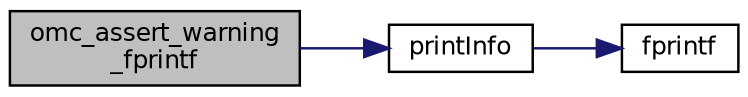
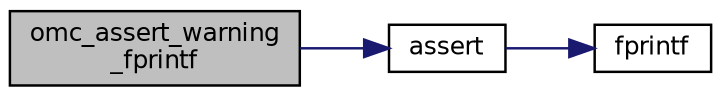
node "printInfo": label "printInfo" -> "assert"
